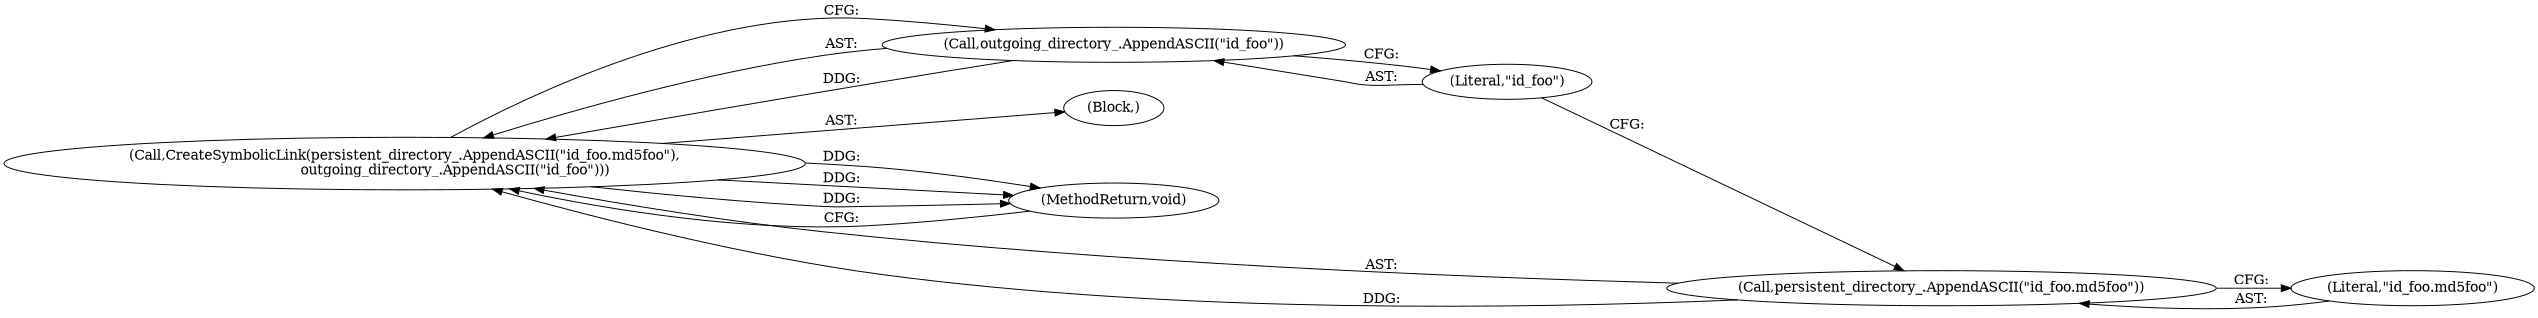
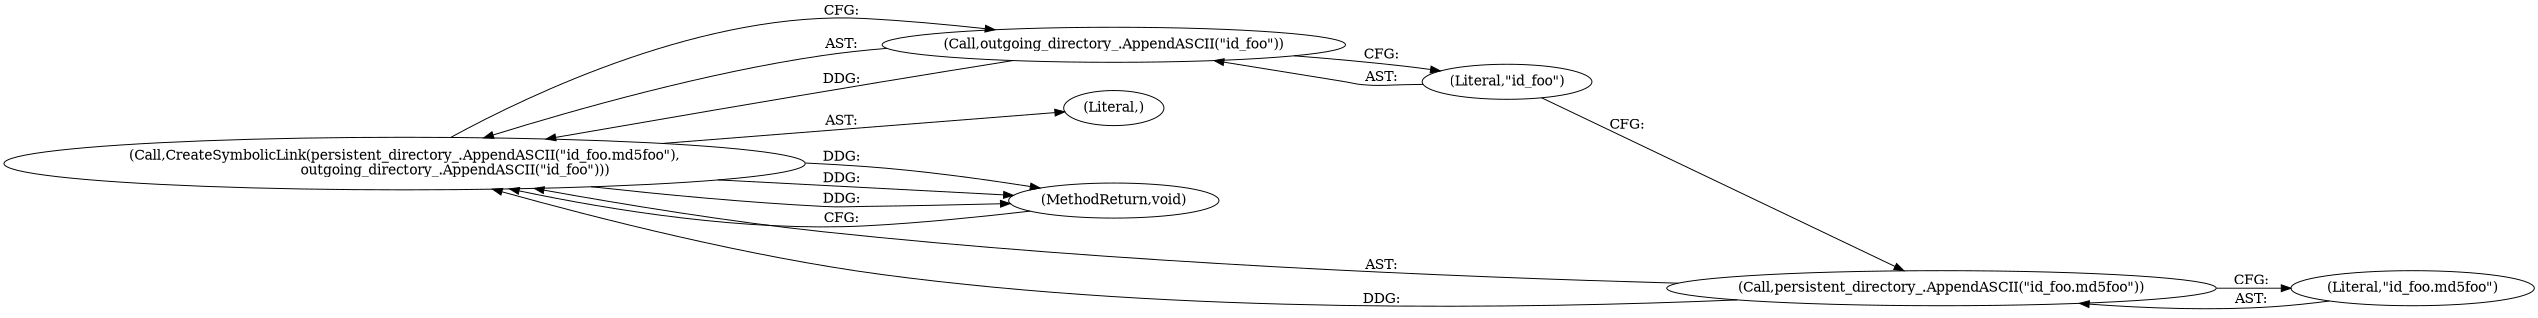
node "(Block,)": label "(Block,)" -> "(Literal,)"
